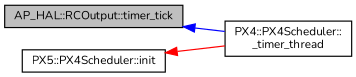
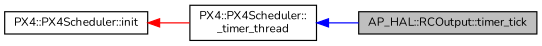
edge "PX4::PX4Scheduler:: _timer_thread" -> "AP_HAL::RCOutput::timer_tick": reversed
node "PX5::PX4Scheduler::init": label "PX5::PX4Scheduler::init" -> "PX4::PX4Scheduler::init"
